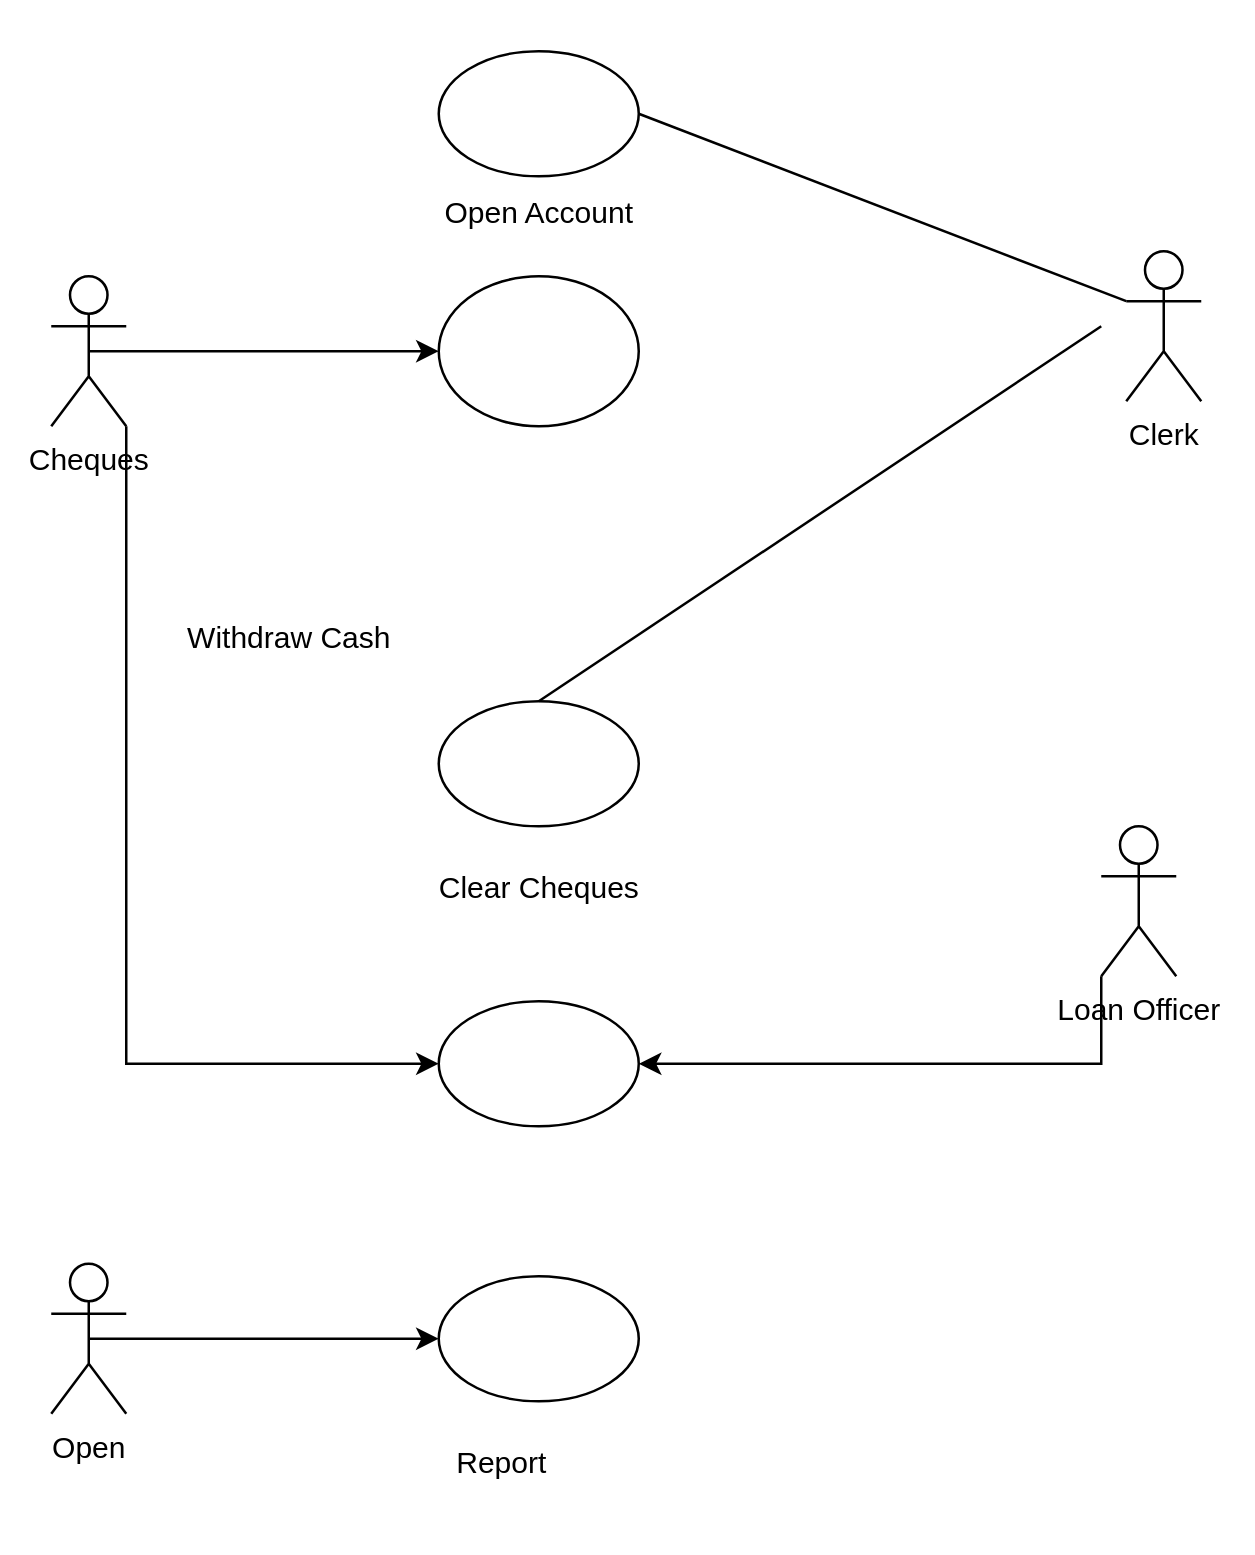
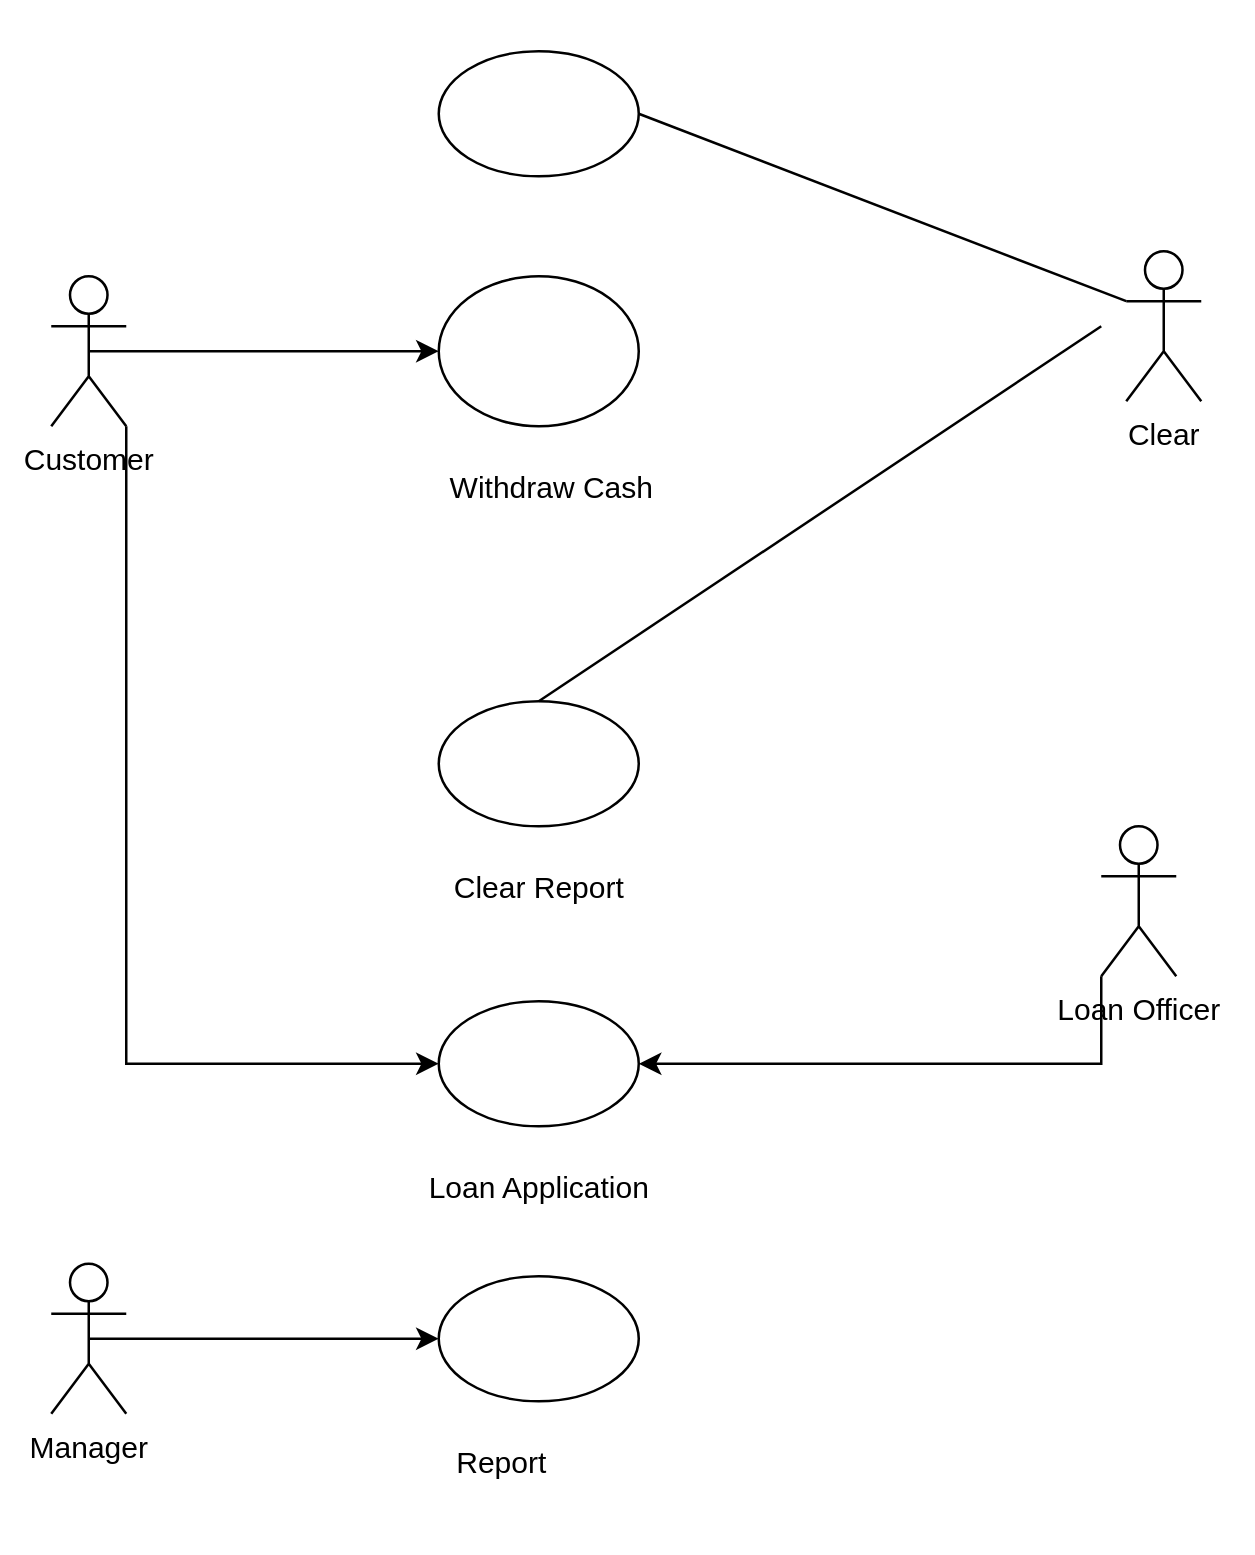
node "Open Account": removed
node "Clerk": label "Clerk" -> "Clear"
node "Cheques": label "Cheques" -> "Customer"
node "Withdraw Cash": moved (289, 639) -> (551, 489)
node "Clear Cheques": label "Clear Cheques" -> "Clear Report"
node "Loan Application": added
node "Open": label "Open" -> "Manager"
